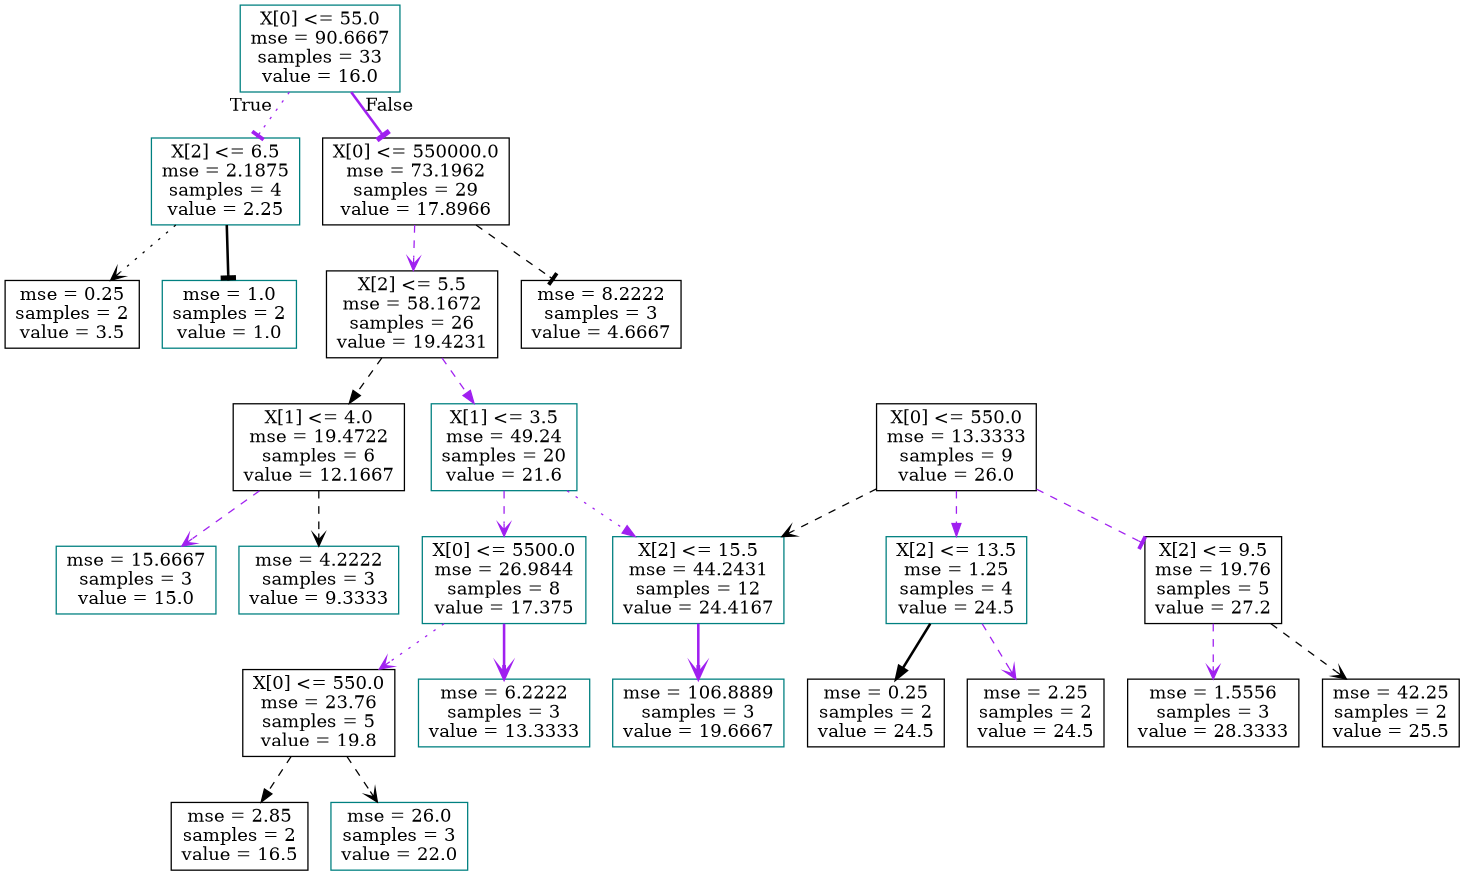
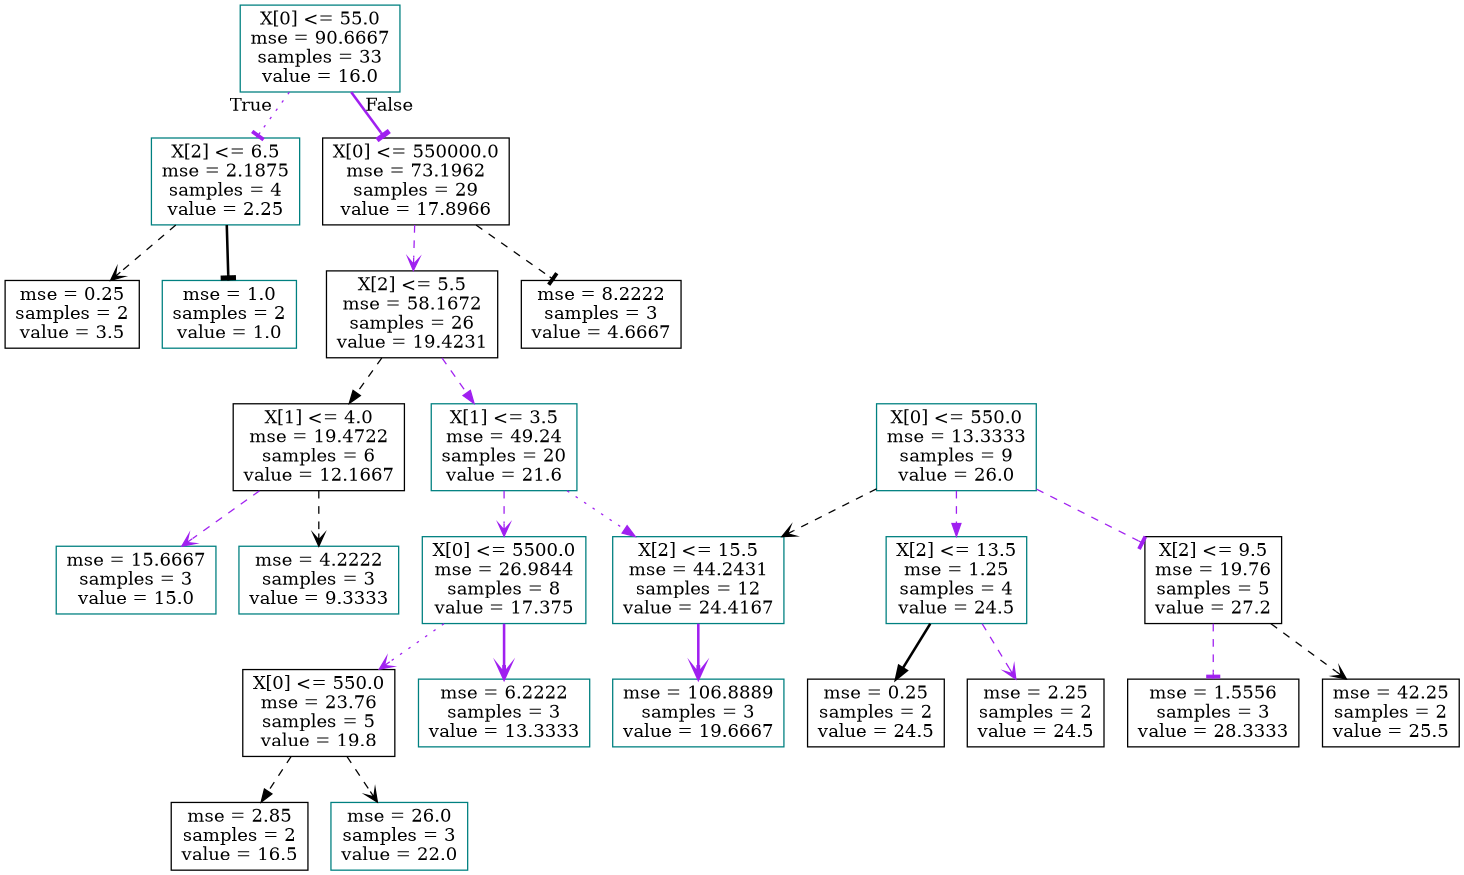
edge "X[2] <= 6.5 mse = 2.1875 samples = 4 value = 2.25" -> "mse = 0.25 samples = 2 value = 3.5": style dotted -> dashed
node "X[0] <= 550.0 mse = 13.3333 samples = 9 value = 26.0": color black -> teal
edge "X[2] <= 9.5 mse = 19.76 samples = 5 value = 27.2" -> "mse = 1.5556 samples = 3 value = 28.3333": arrowhead vee -> tee
